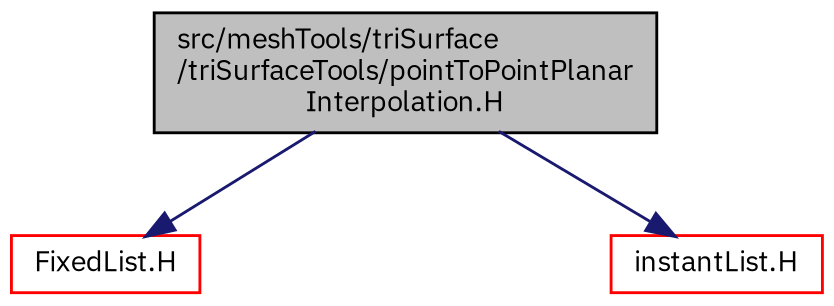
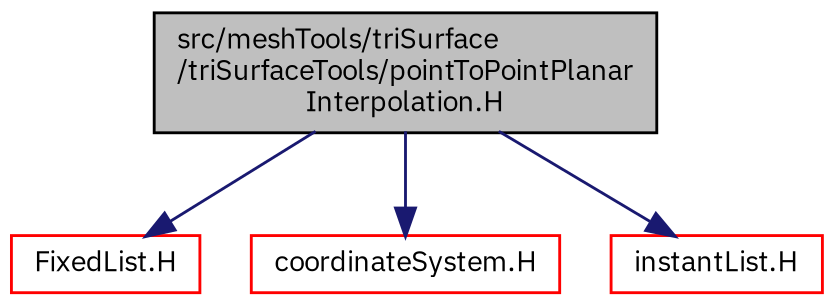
node "coordinateSystem.H": added
